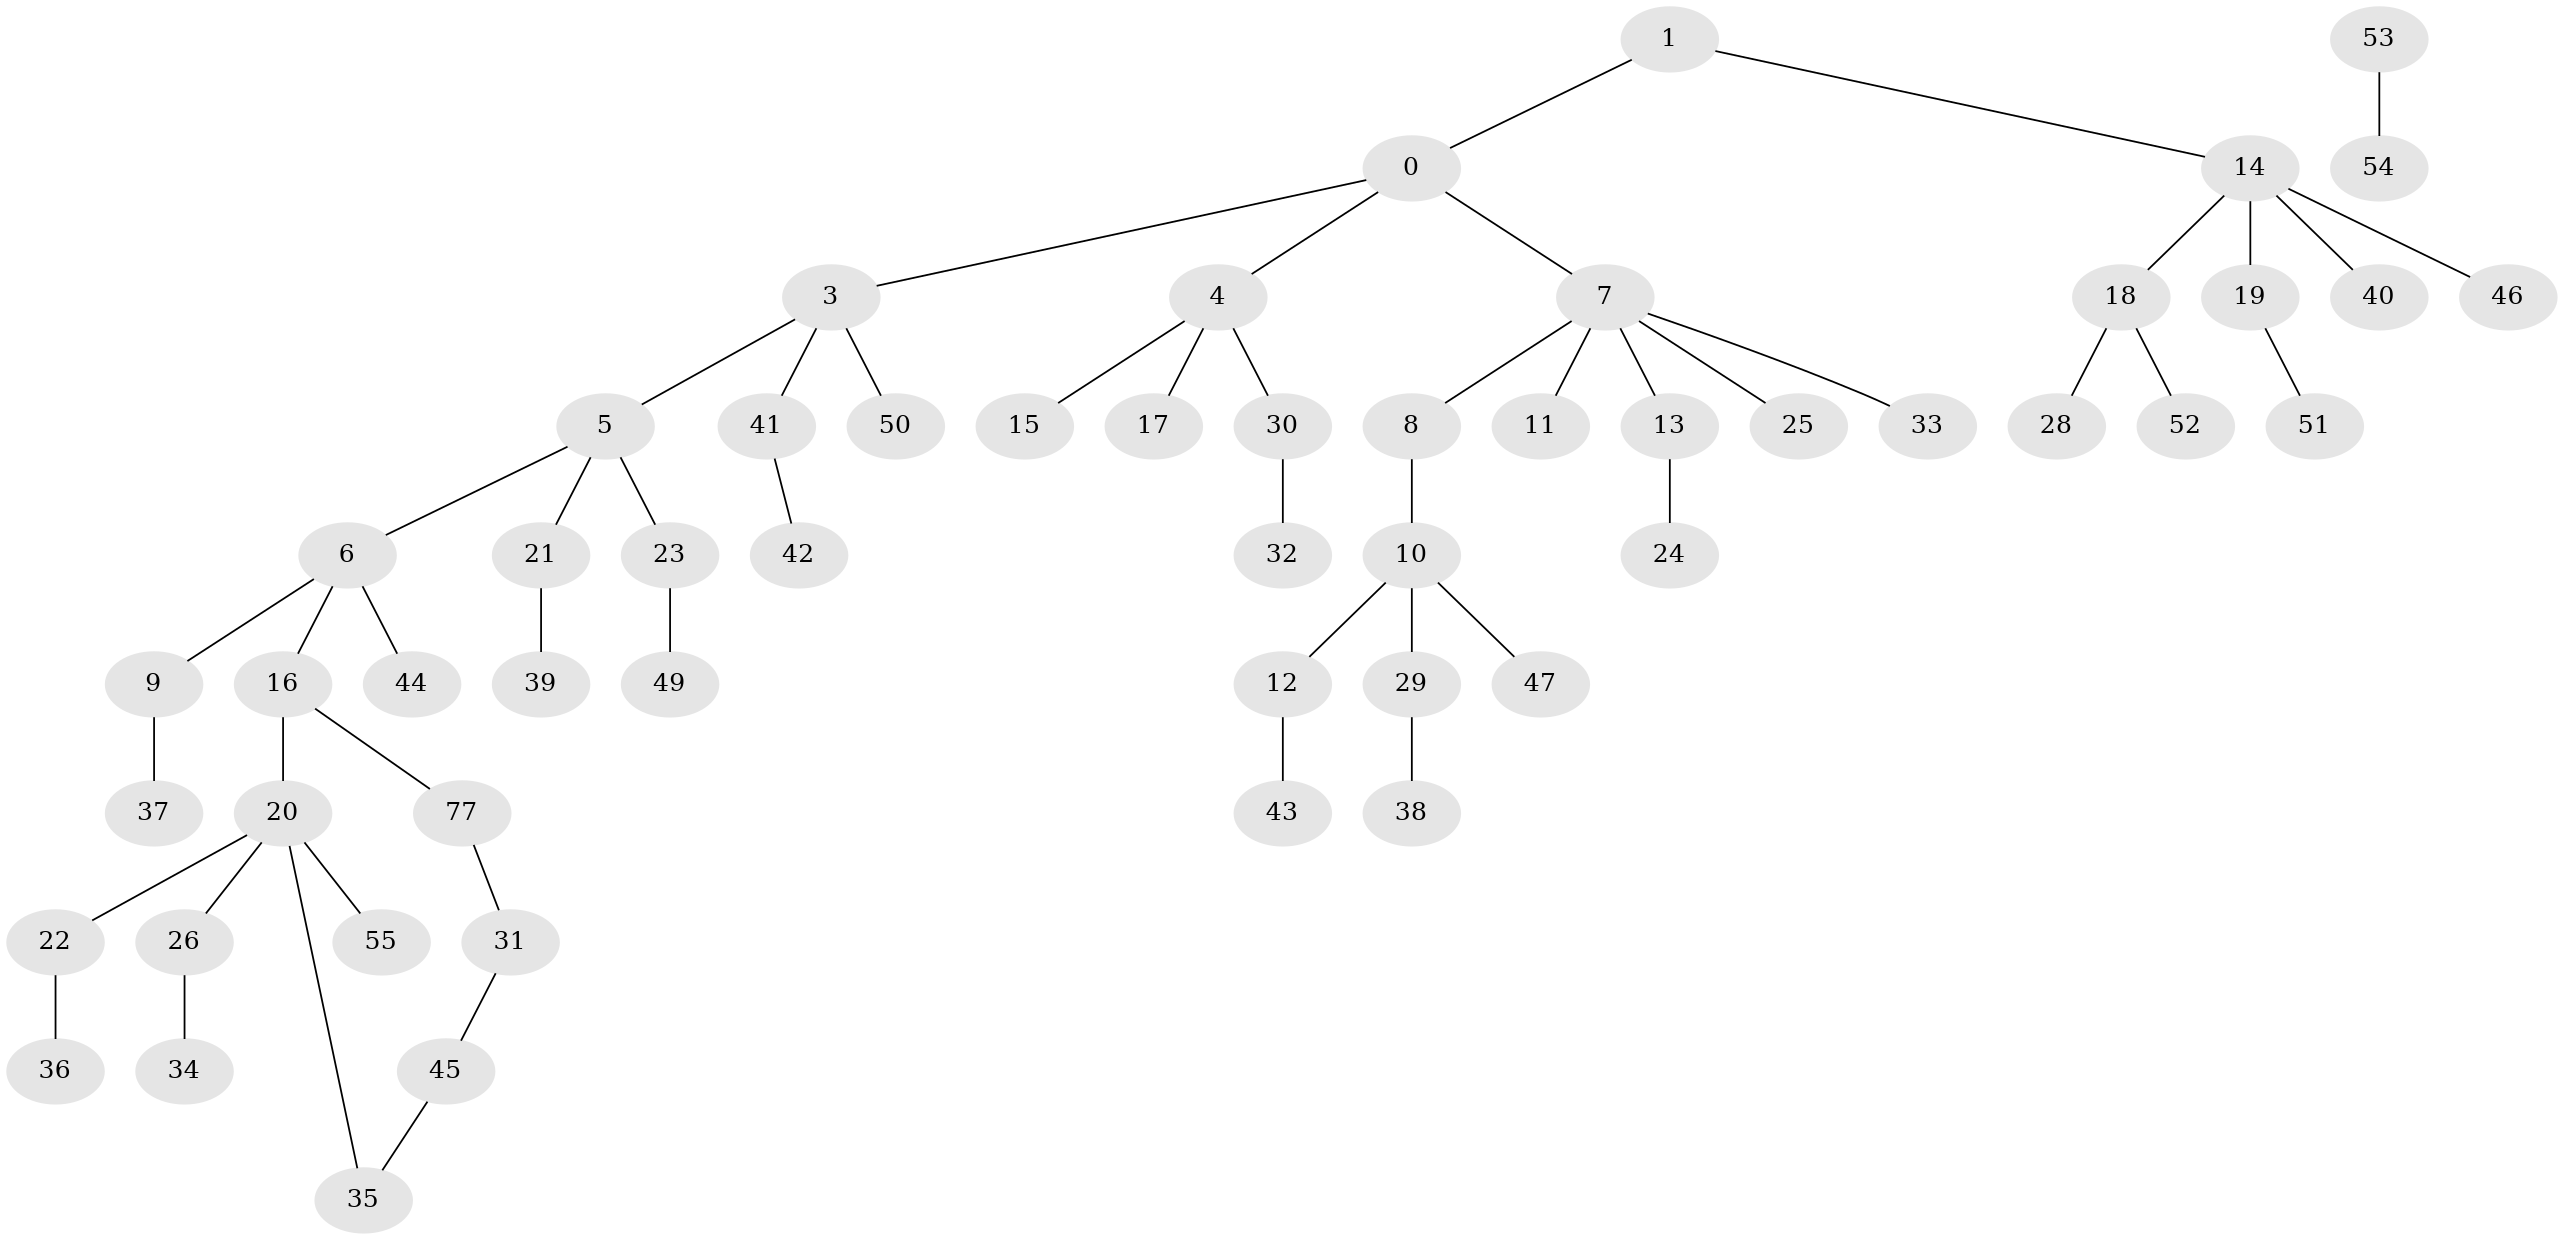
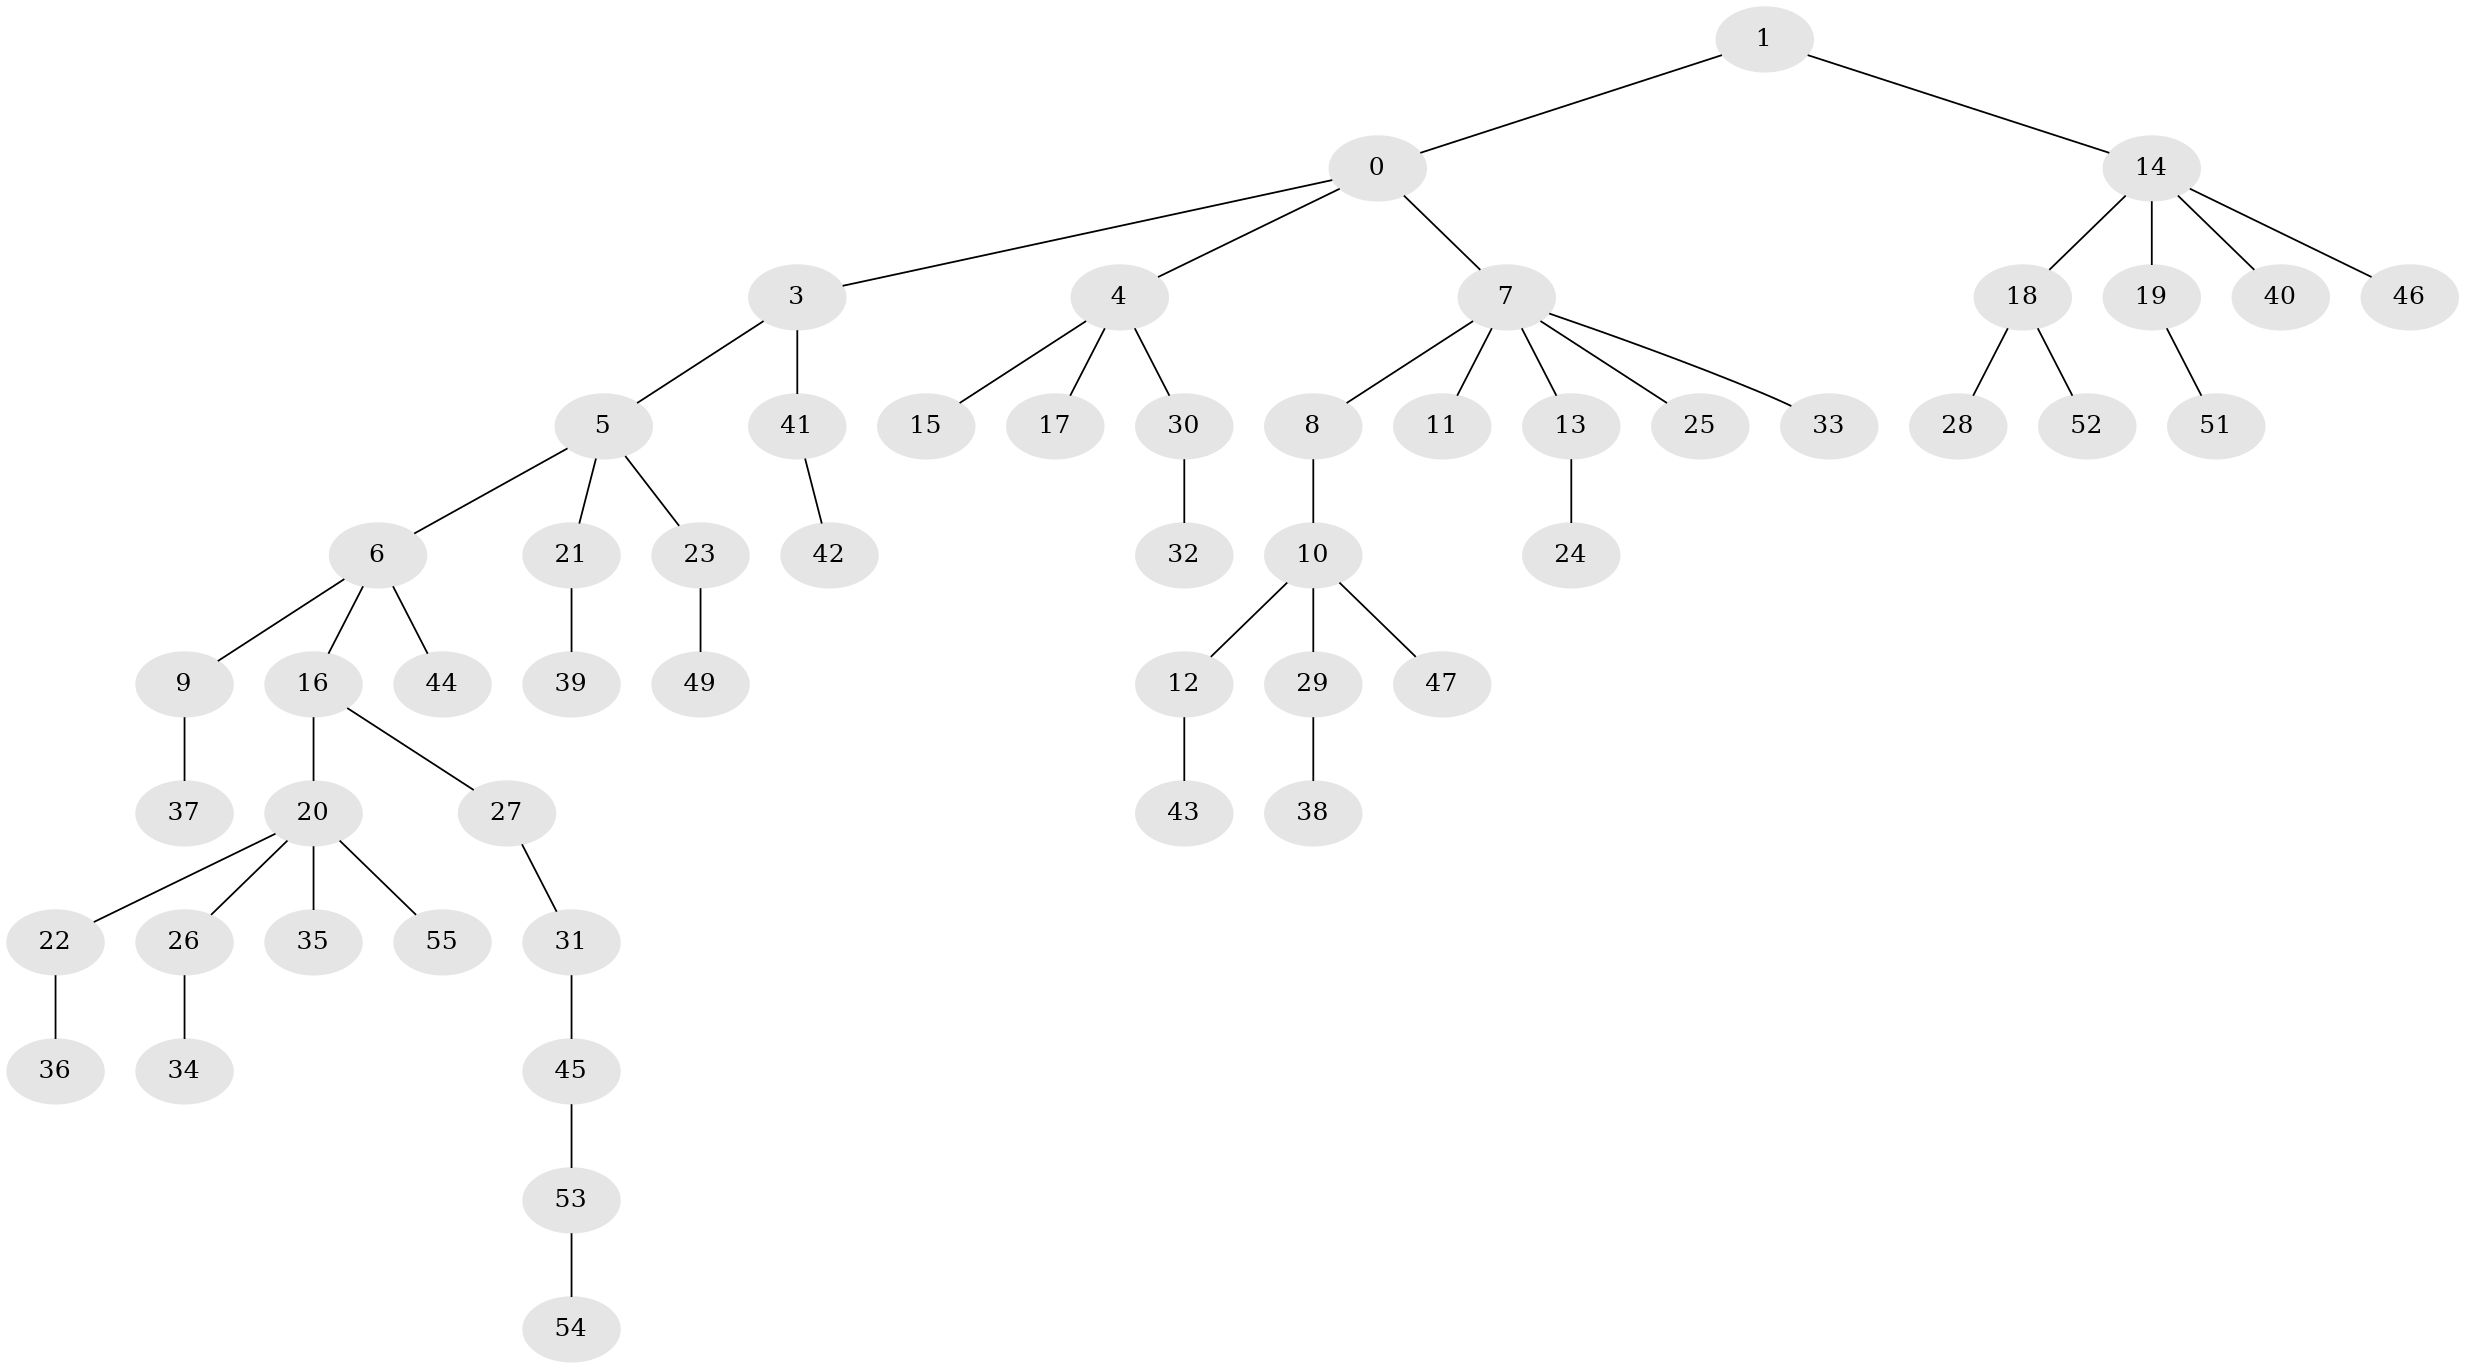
node "50": removed
node "77": label "77" -> "27"
edge "45" -- "35": now "45" -- "53"
